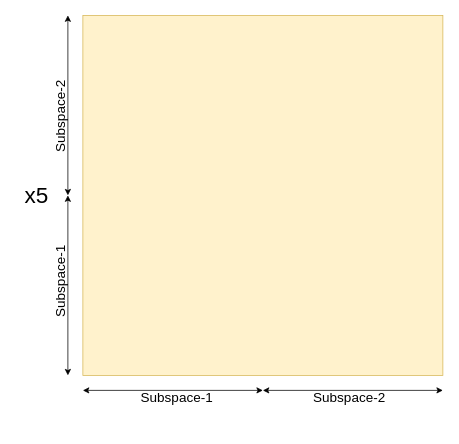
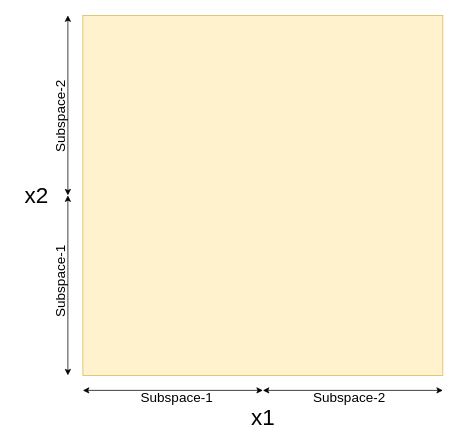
node "x5": label "x5" -> "x2"
node "x1": added
